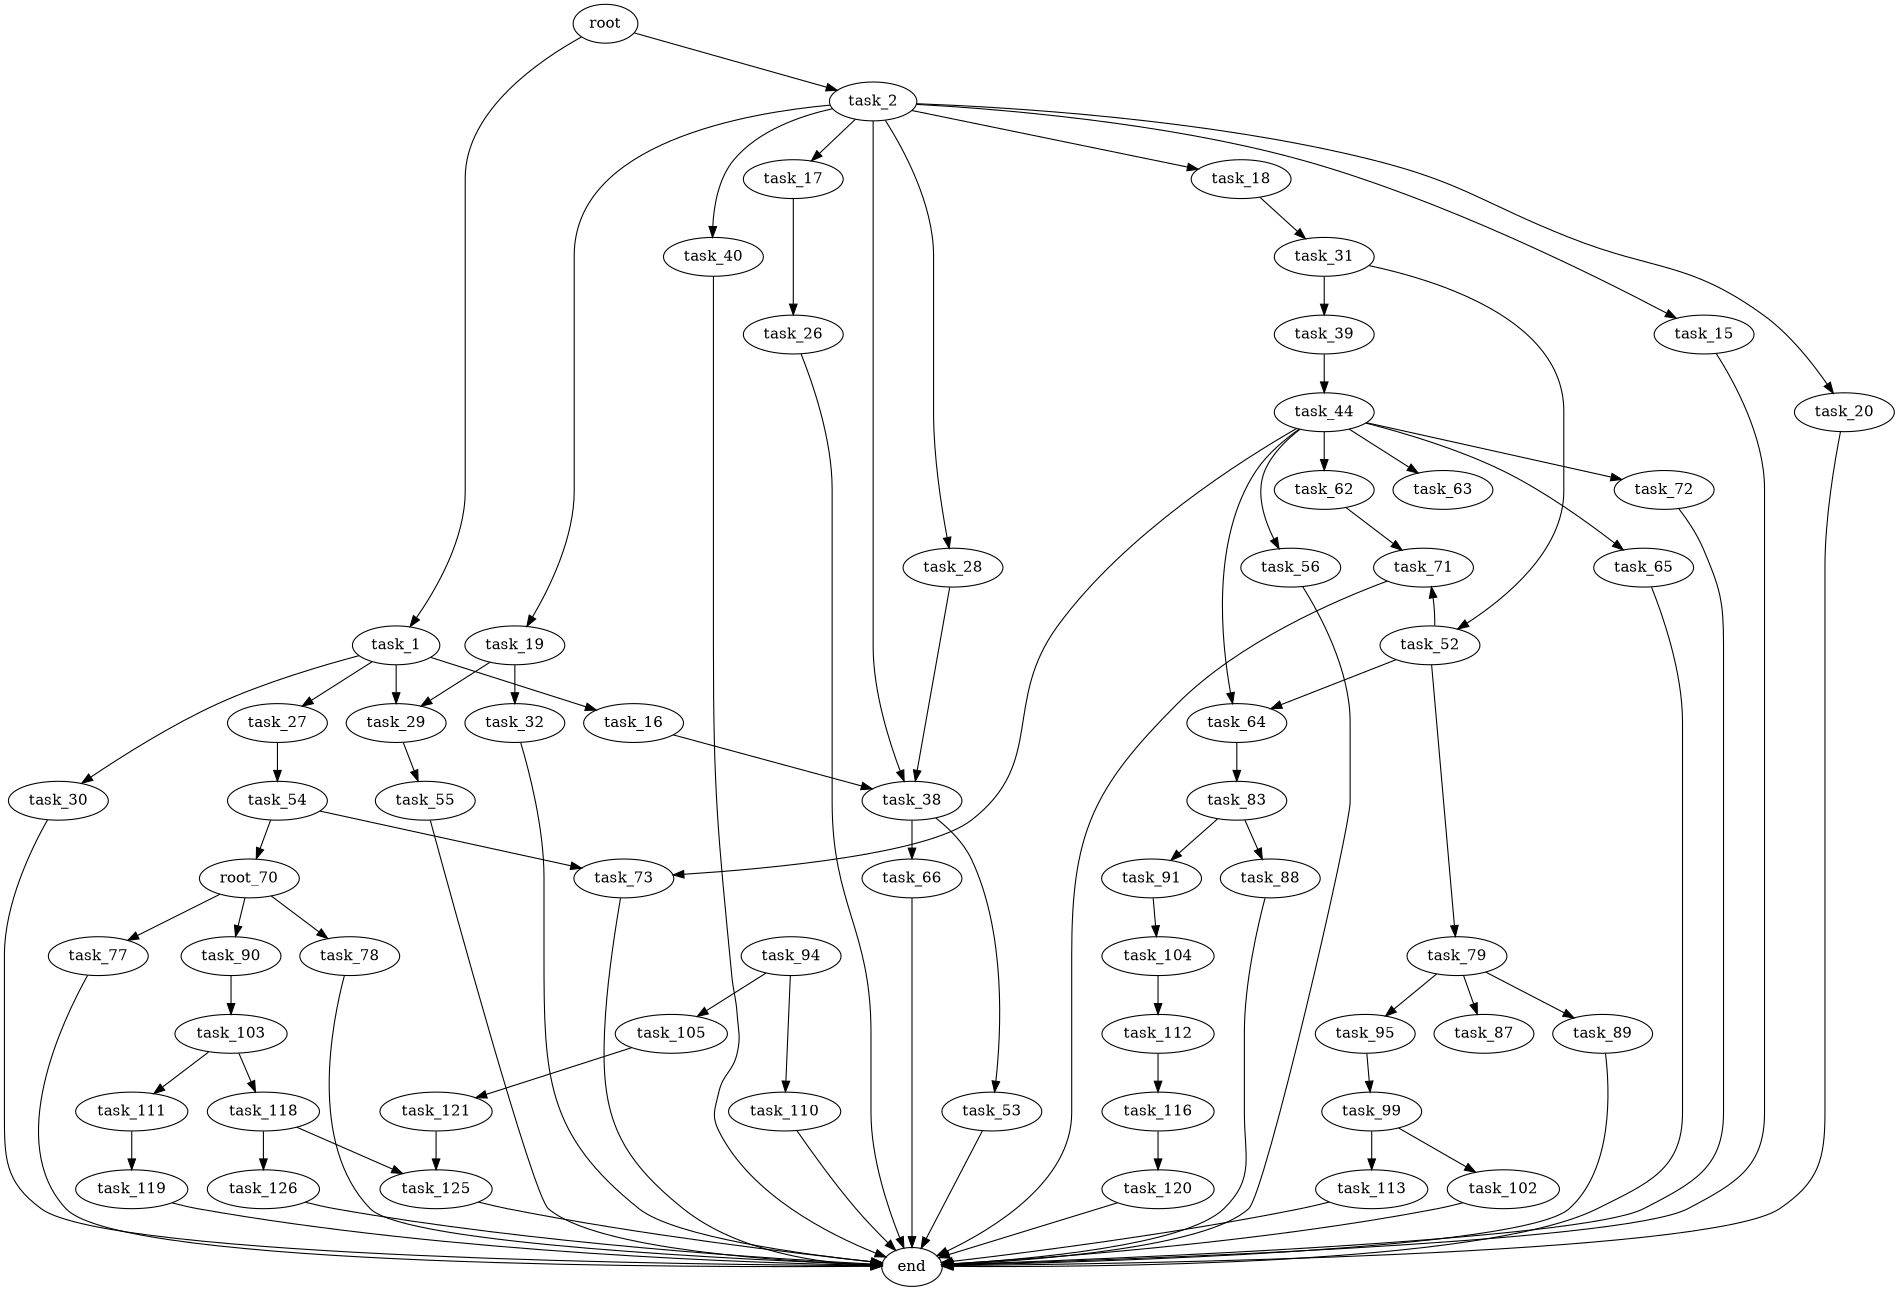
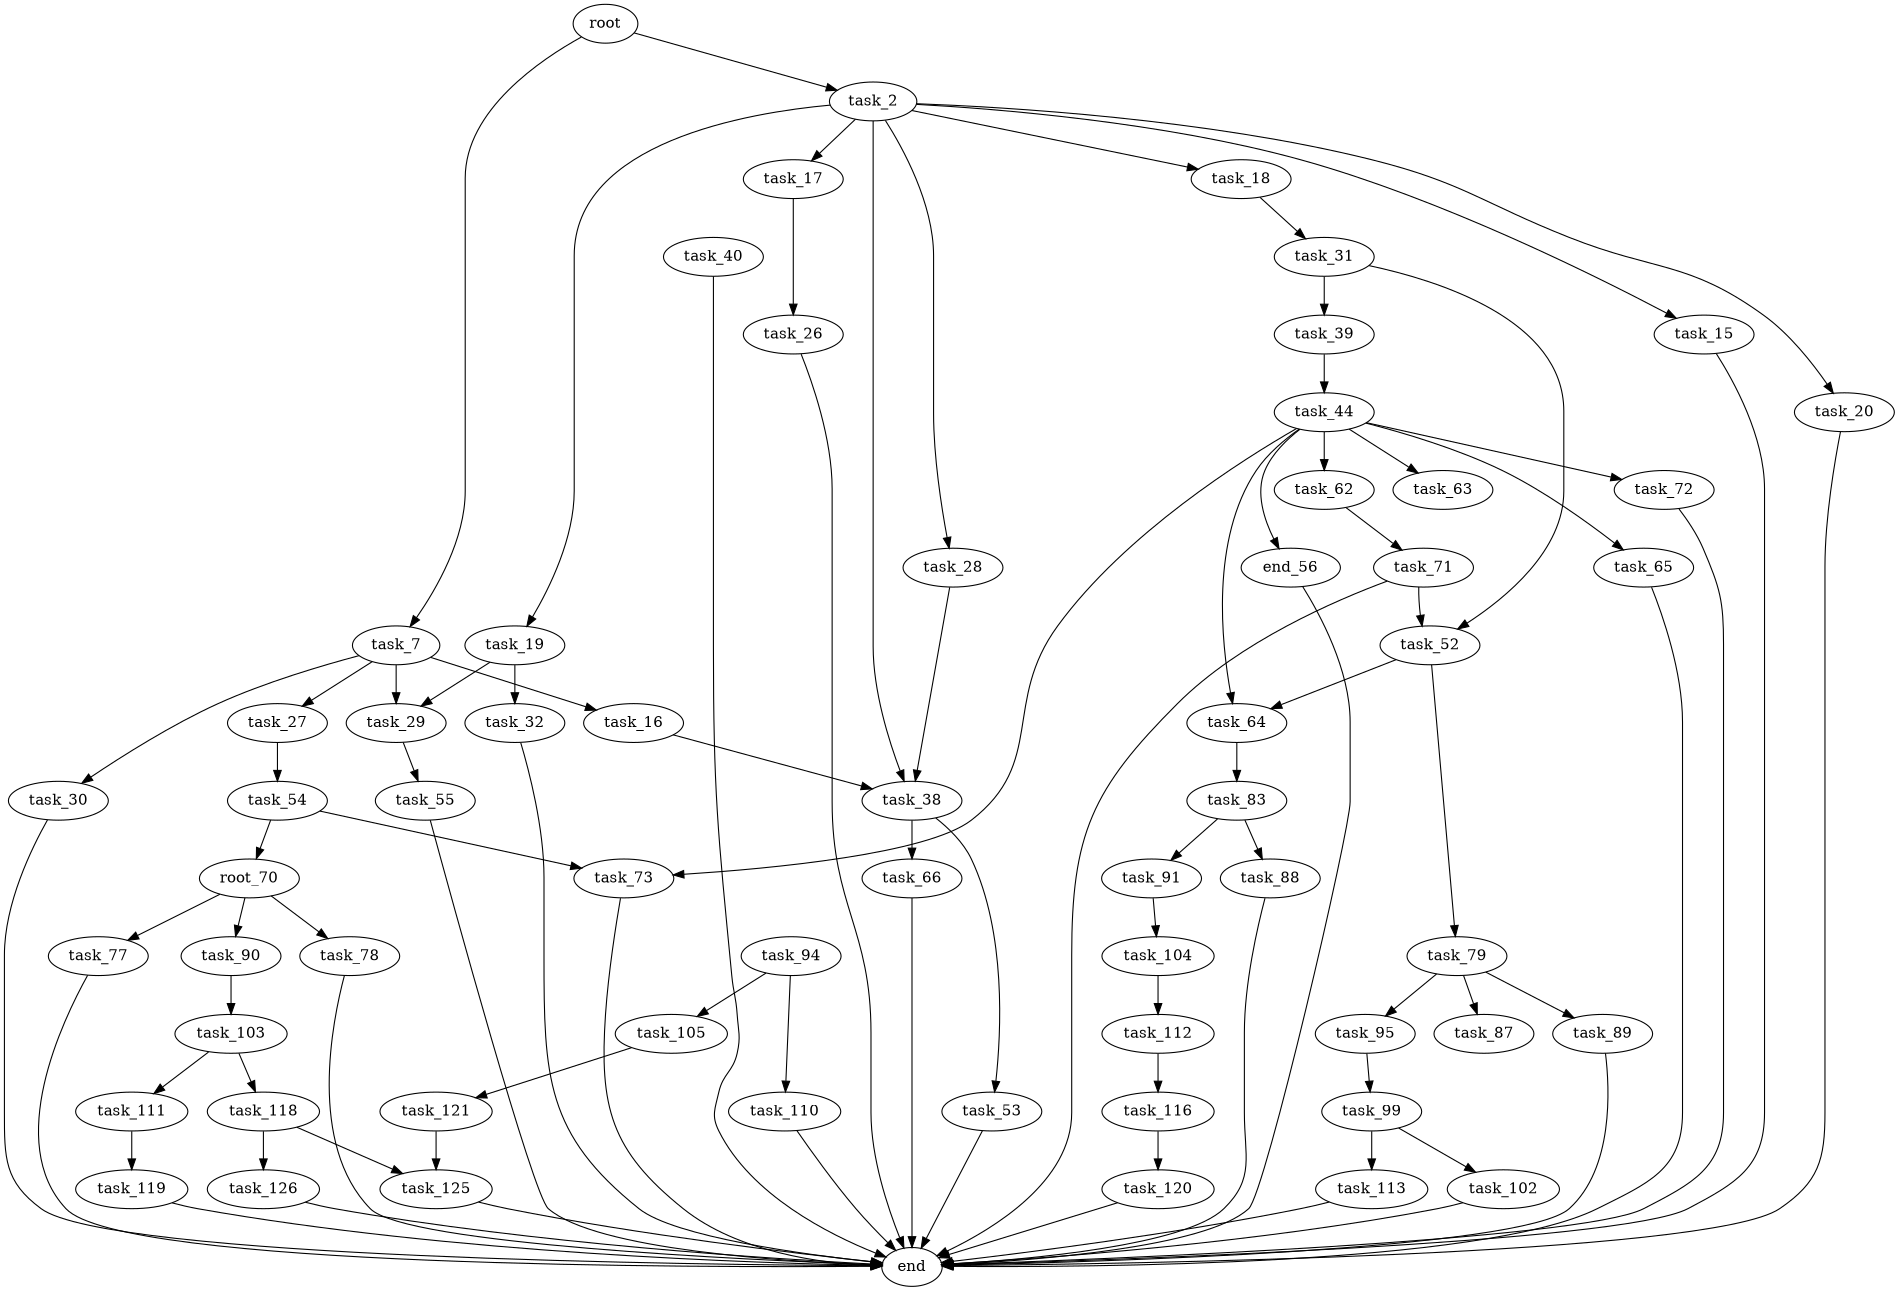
edge "task_2" -> "task_40": removed
node "task_56": label "task_56" -> "end_56"
edge "task_52" -> "task_71": reversed
node "task_1": label "task_1" -> "task_7"
